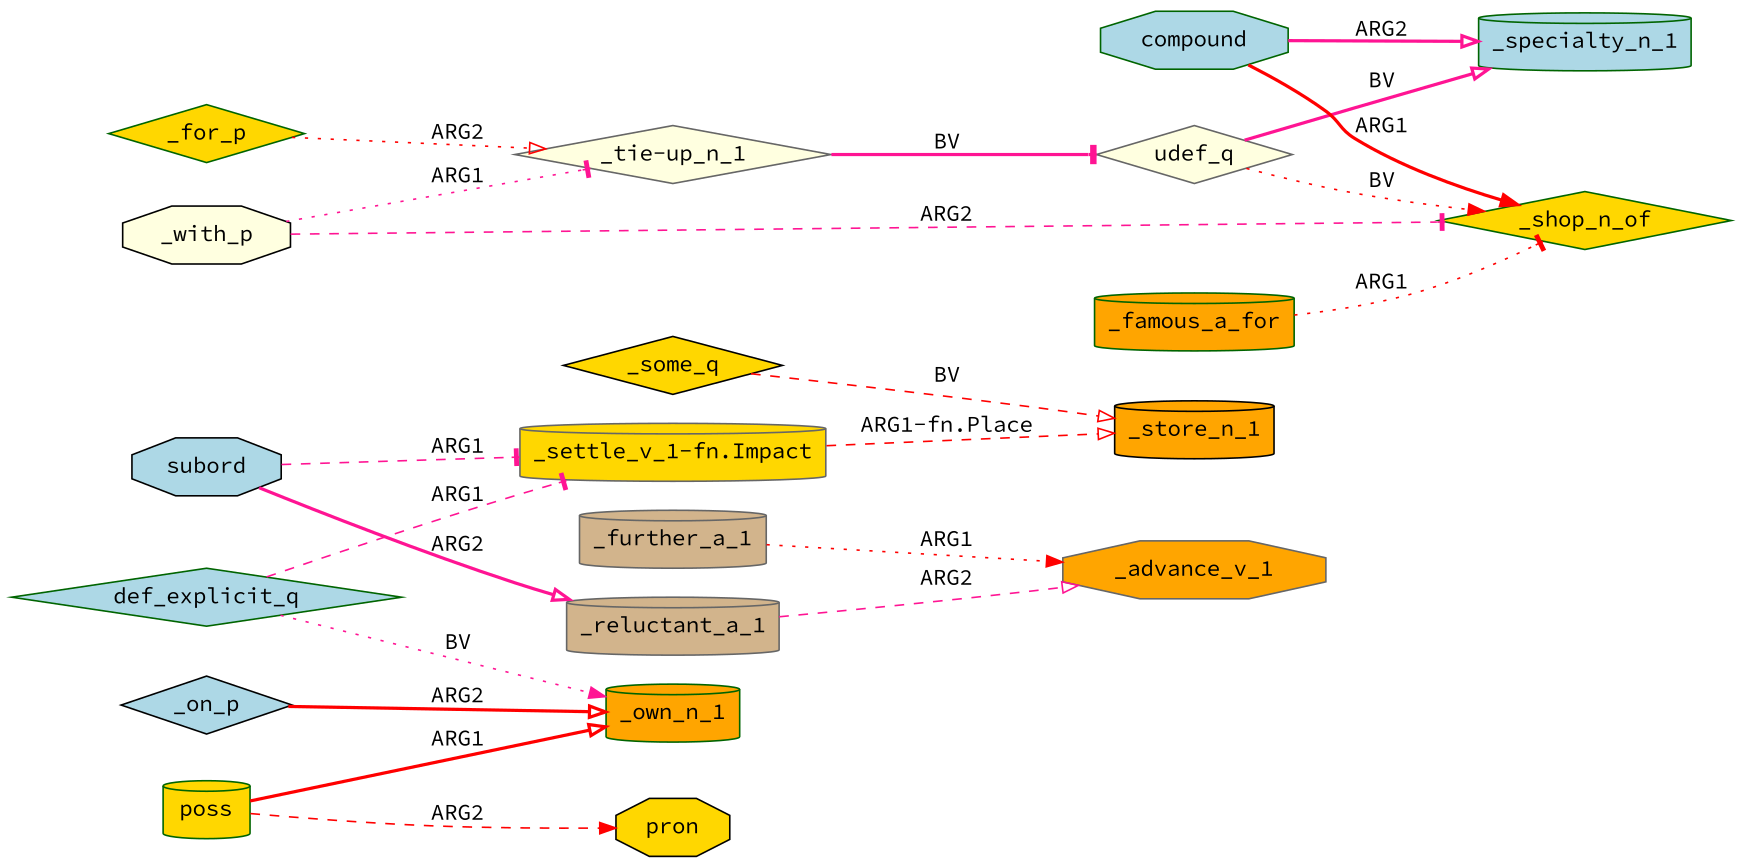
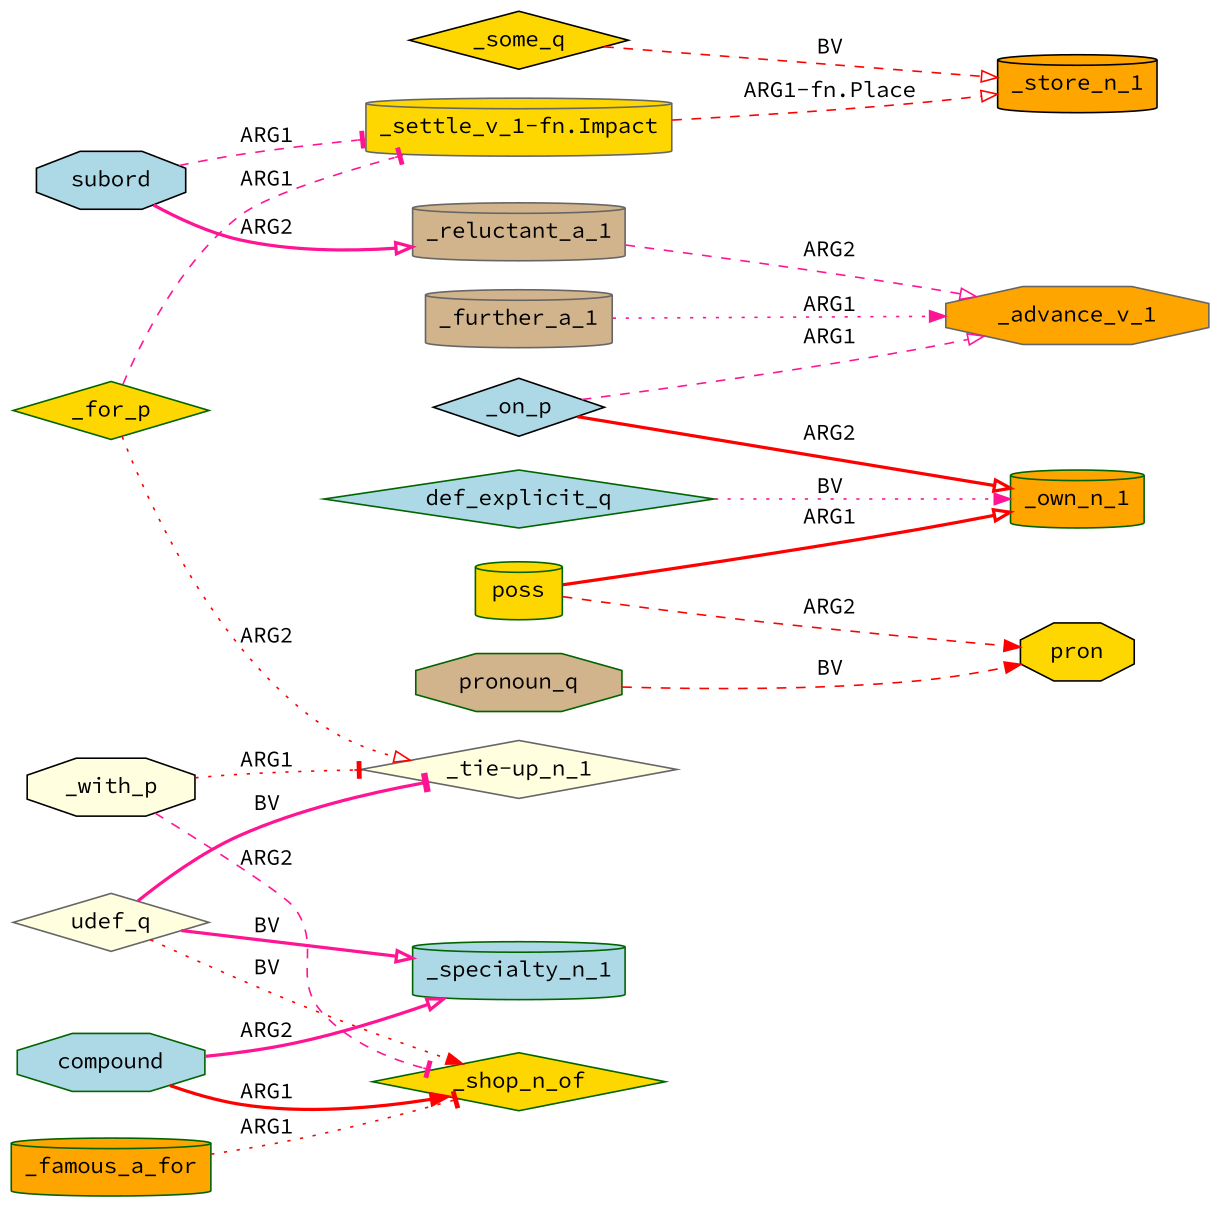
edge "_tie-up_n_1" -> "udef_q": reversed
edge "_with_p" -> "_tie-up_n_1": color deeppink -> red
edge "_on_p" -> "_advance_v_1": added, label "ARG1"
edge "def_explicit_q" -> "_settle_v_1-fn.Impact": now "_for_p" -> "_settle_v_1-fn.Impact"
edge "_further_a_1" -> "_advance_v_1": color red -> deeppink
node "pronoun_q": added
